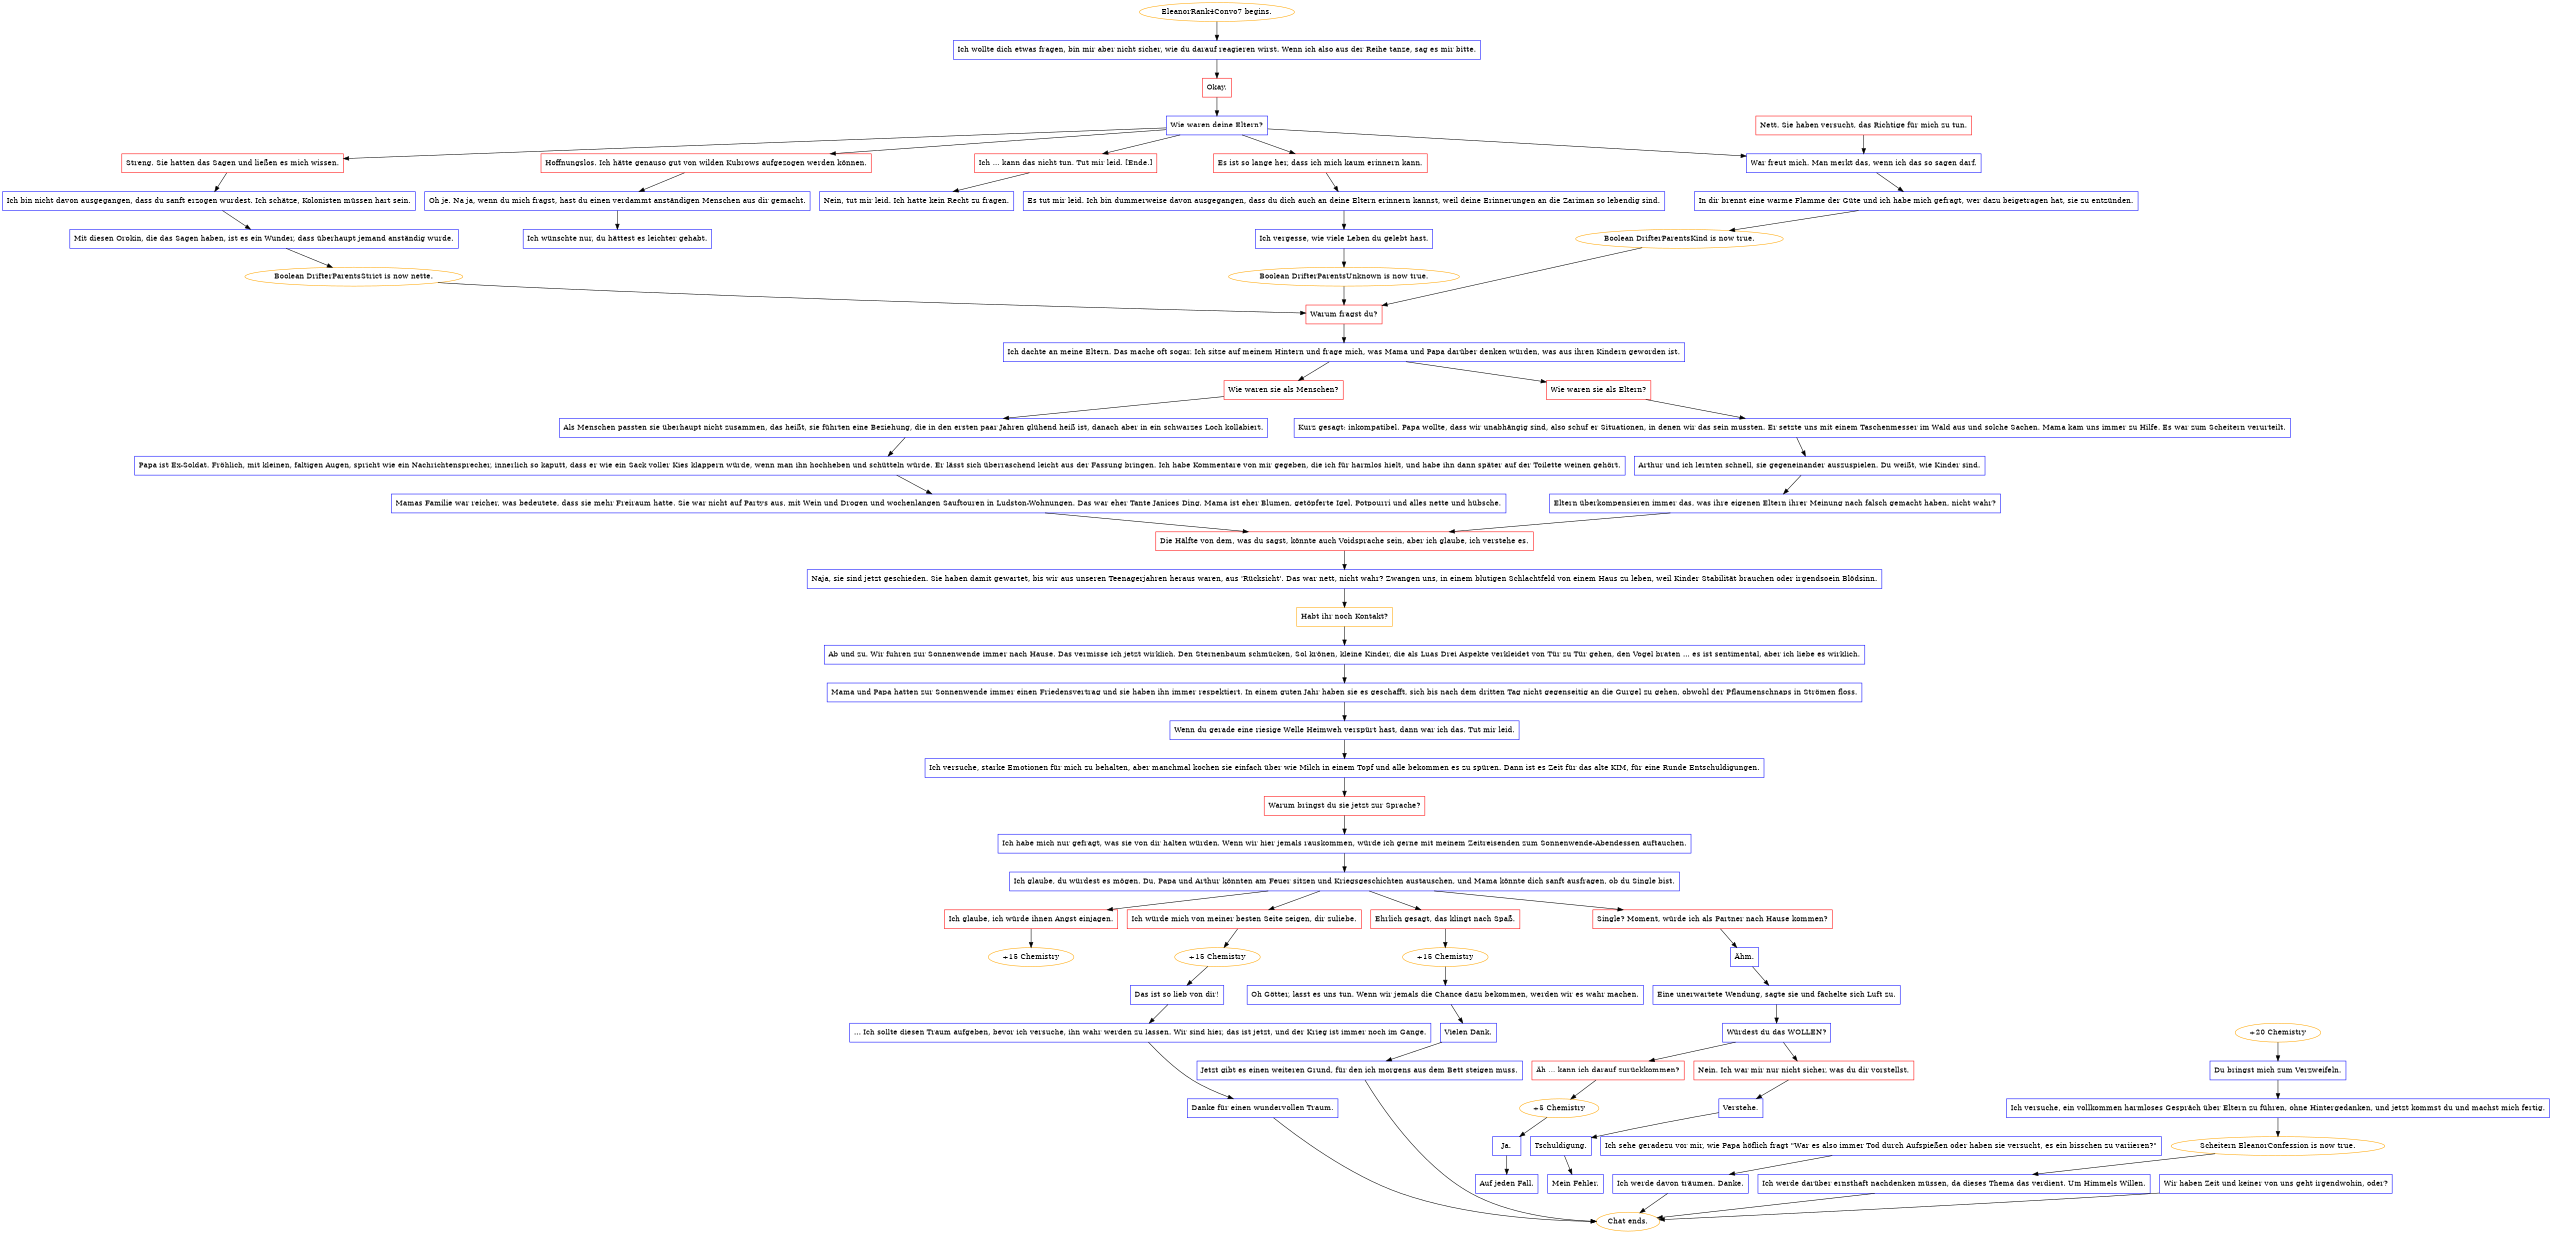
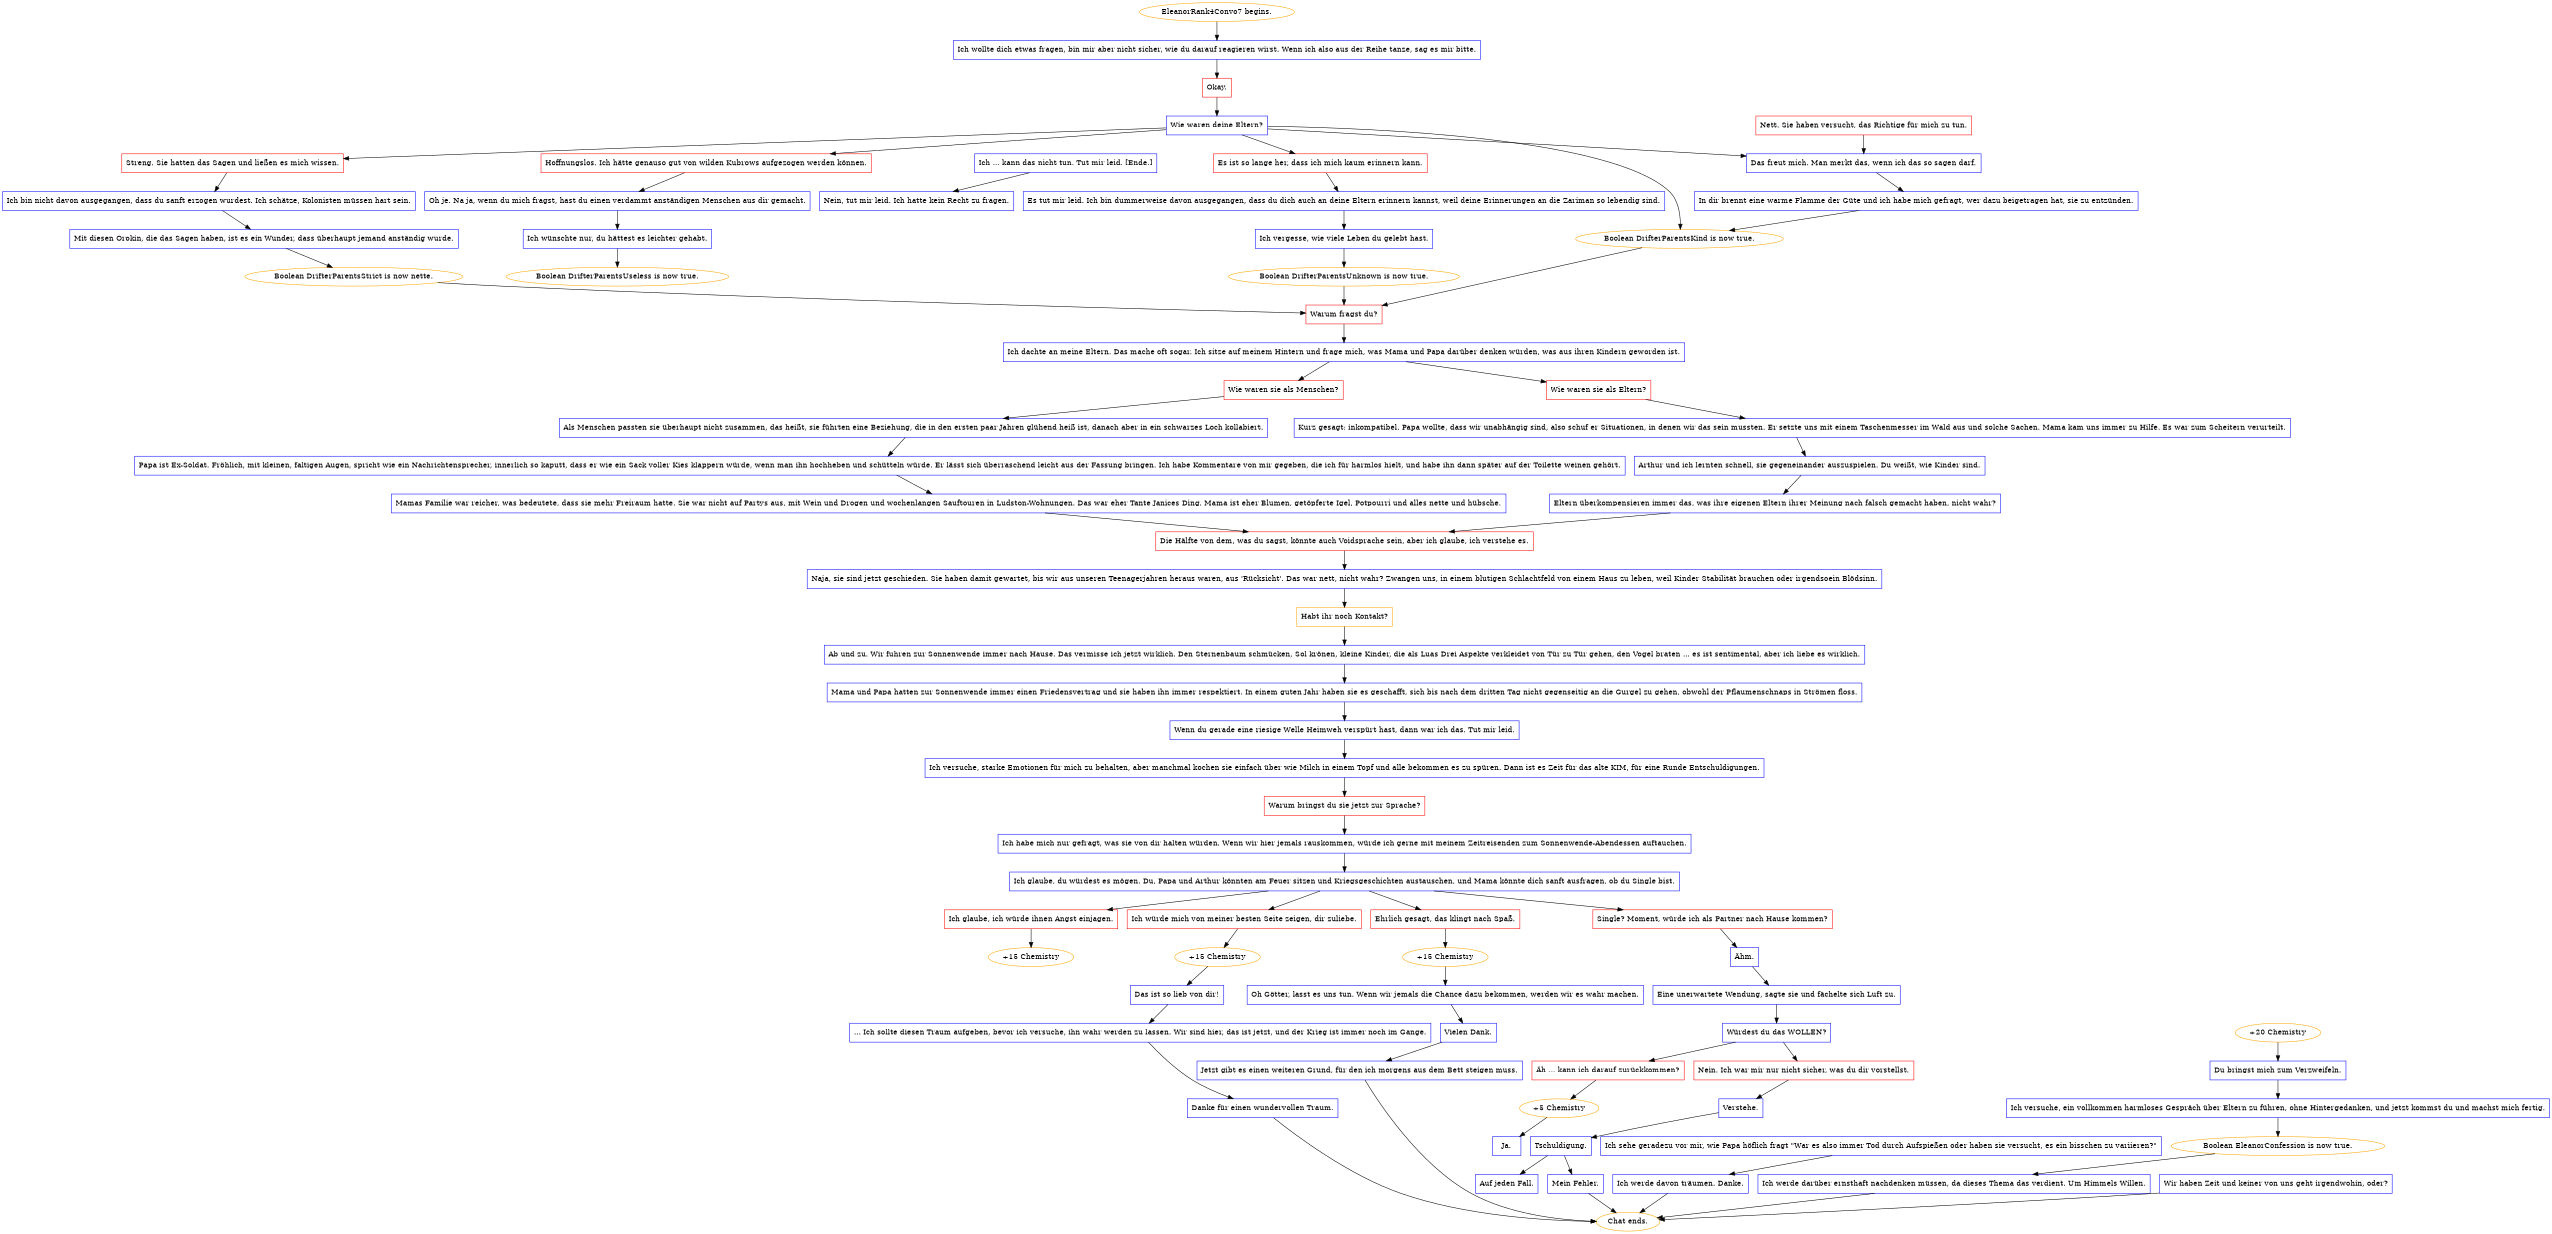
edge "Wie waren deine Eltern?" -> "Ich ... kann das nicht tun. Tut mir leid. [Ende.]": now "Wie waren deine Eltern?" -> "Boolean DrifterParentsKind is now true."
node "Ich ... kann das nicht tun. Tut mir leid. [Ende.]": color red -> blue
node "War freut mich. Man merkt das, wenn ich das so sagen darf.": label "War freut mich. Man merkt das, wenn ich das so sagen darf." -> "Das freut mich. Man merkt das, wenn ich das so sagen darf."
node "Boolean DrifterParentsUseless is now true.": added
node "Scheitern EleanorConfession is now true.": label "Scheitern EleanorConfession is now true." -> "Boolean EleanorConfession is now true."
edge "Ja." -> "Auf jeden Fall.": now "Tschuldigung." -> "Auf jeden Fall."
edge "Mein Fehler." -> "Chat ends.": added
